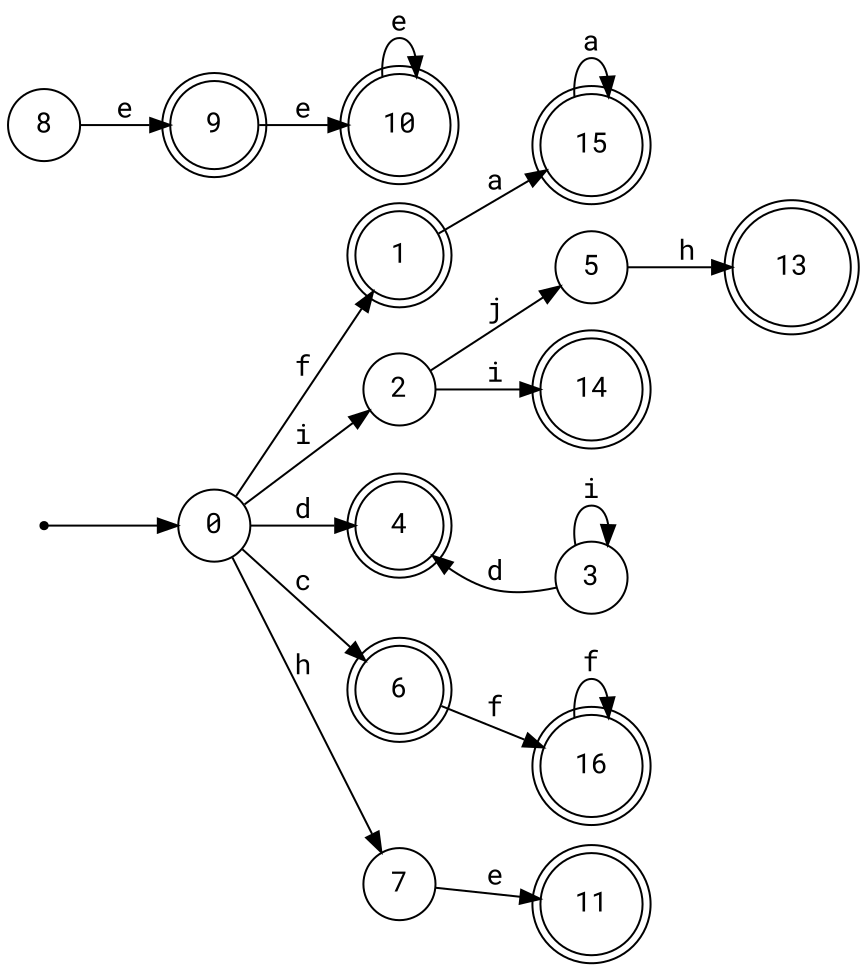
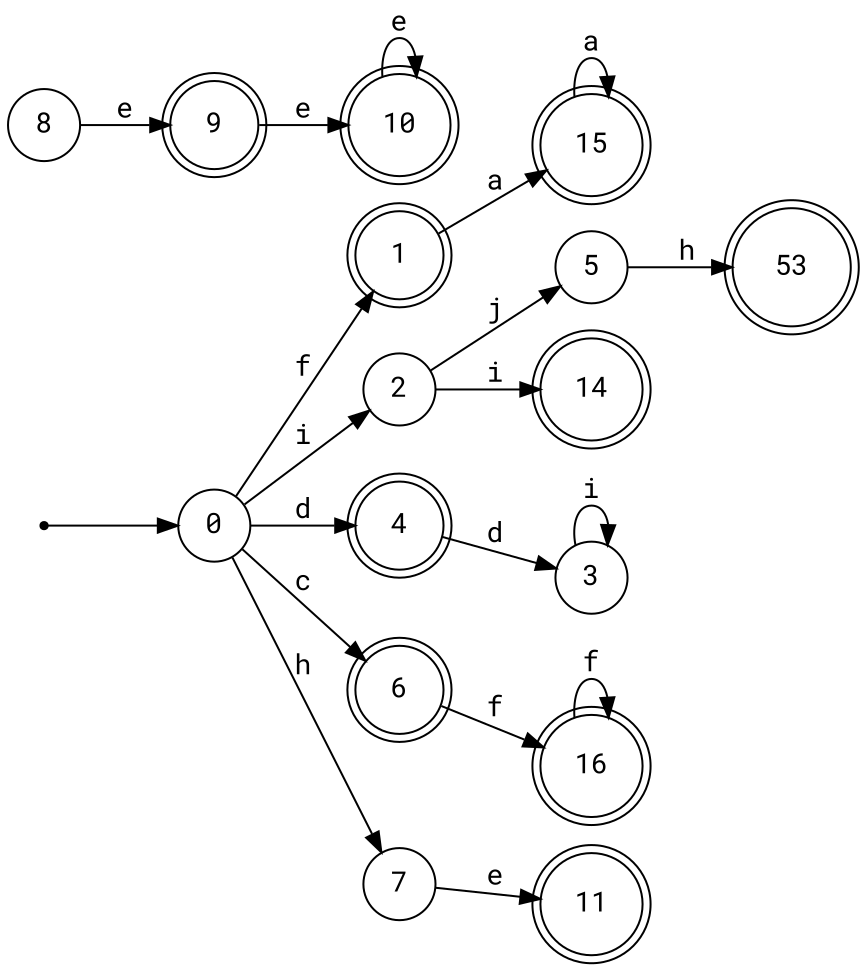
node "13": label "13" -> "53"
edge "3" -> "4": reversed
